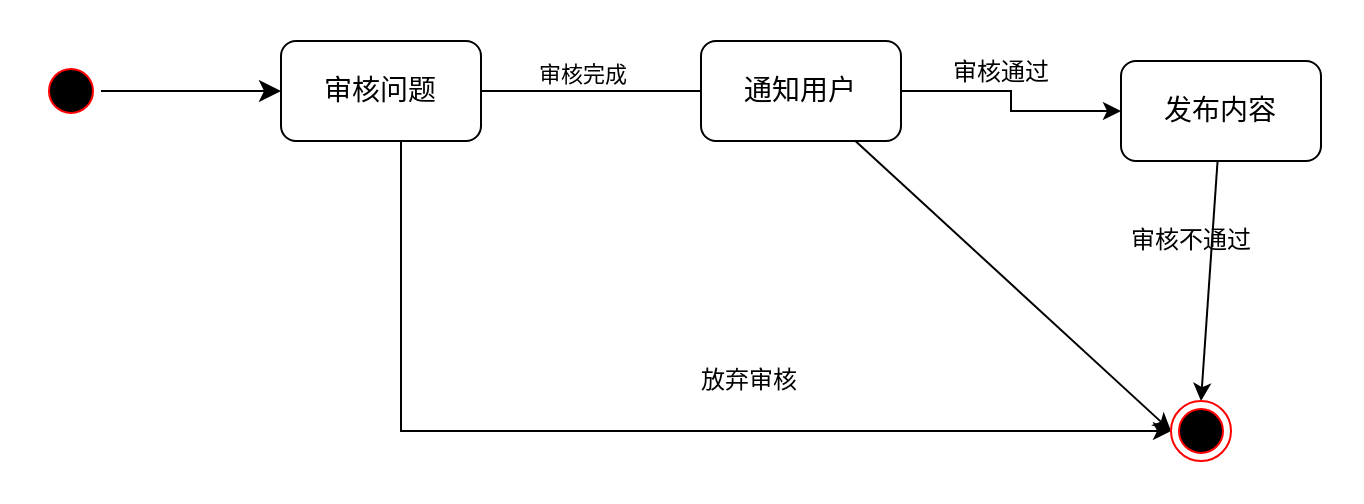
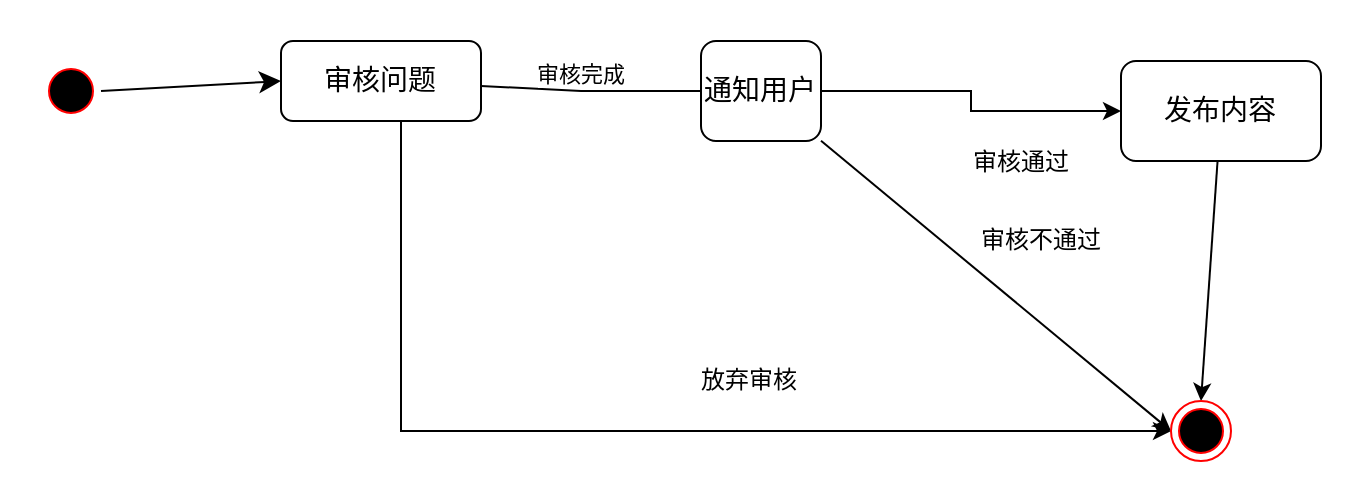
node "审核通过": moved (1001, 73) -> (1021, 163)
node "审核问题": size 200x100 -> 200x80
node "通知用户": size 200x100 -> 120x100
node "审核不通过": moved (1191, 241) -> (1041, 241)
